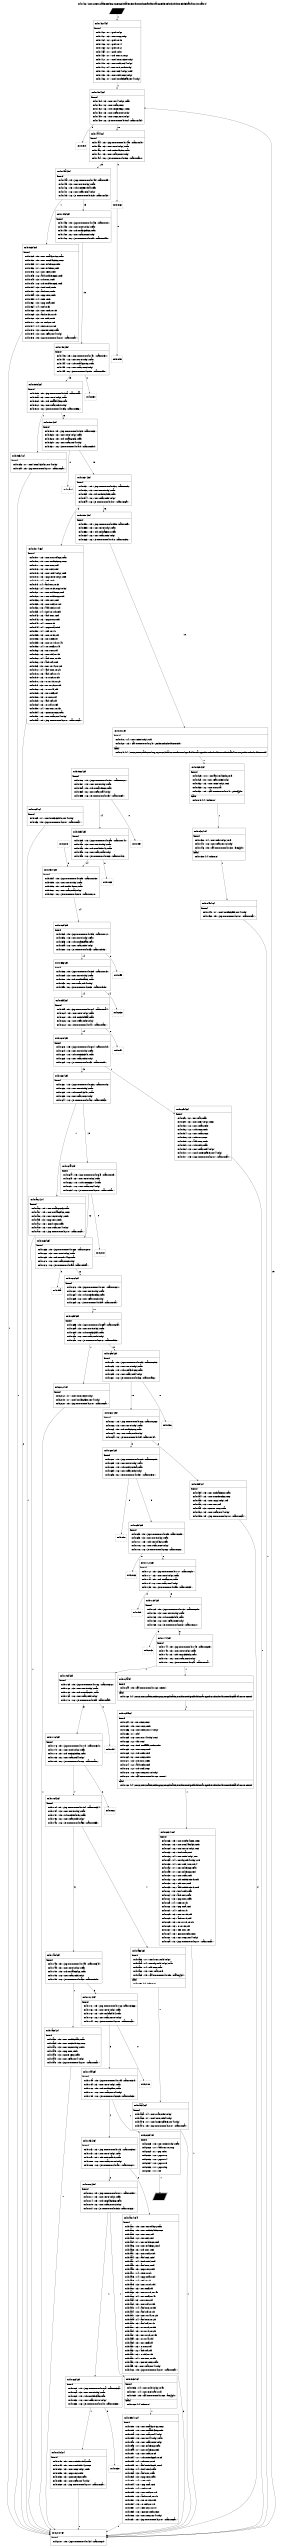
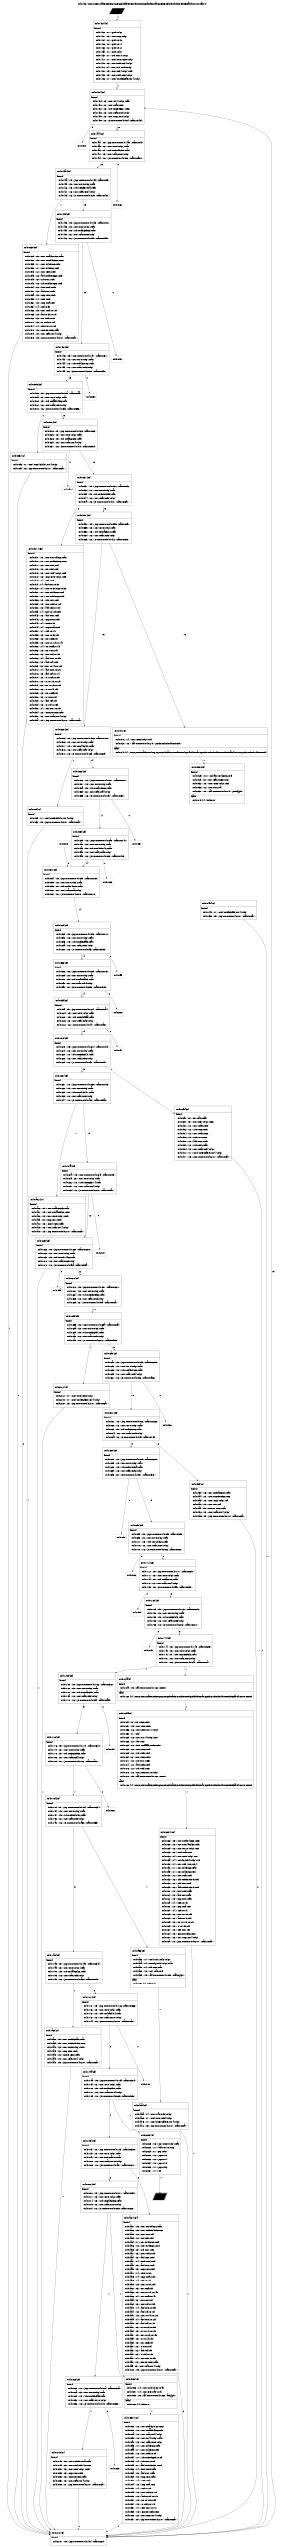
edge "0x401e60" -> "0x4018bb": now "0x4014d3 [25]" -> "0x4018bb"
node "0x401569 [25]": added
node "0x401d3c [15]": removed
edge "0x4015e6 [25]" -> "0x402038": label " 14" -> " 0"
edge "0x401a02 [27]" -> "0x402107 [5]": now "0x401663 [25]" -> "0x402107 [5]"
